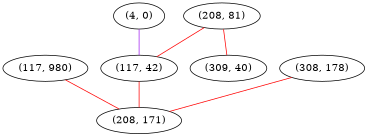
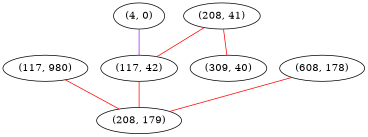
node "(208, 81)": label "(208, 81)" -> "(208, 41)"
node "(308, 178)": label "(308, 178)" -> "(608, 178)"
node "(208, 171)": label "(208, 171)" -> "(208, 179)"
